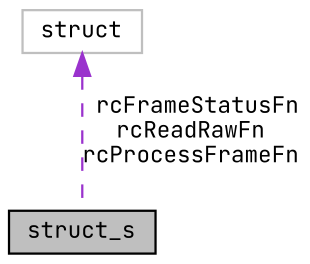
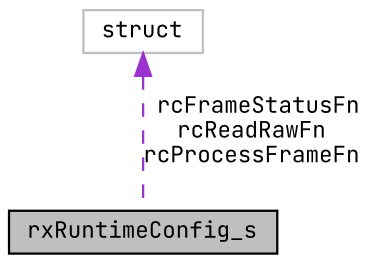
node "struct_s": label "struct_s" -> "rxRuntimeConfig_s"
